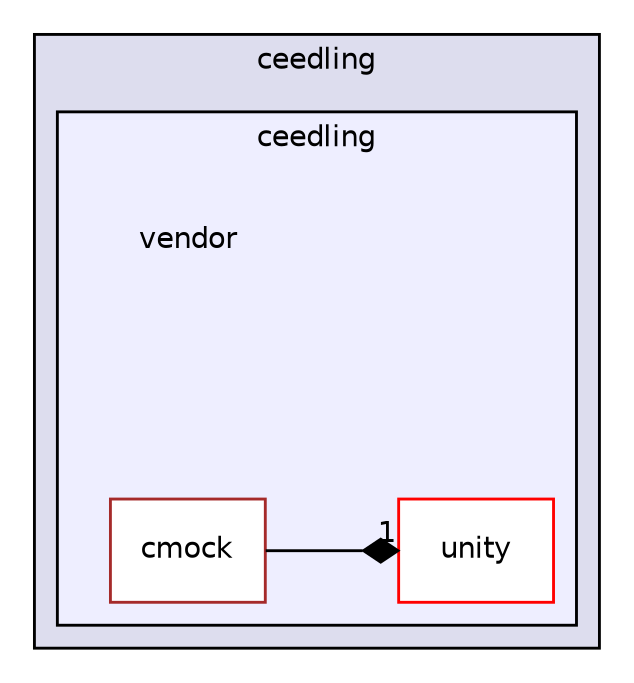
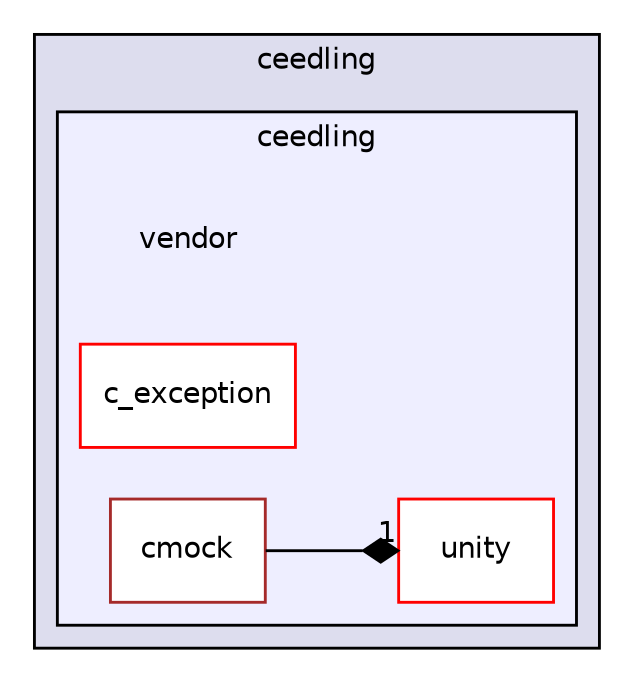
node "c_exception": added
